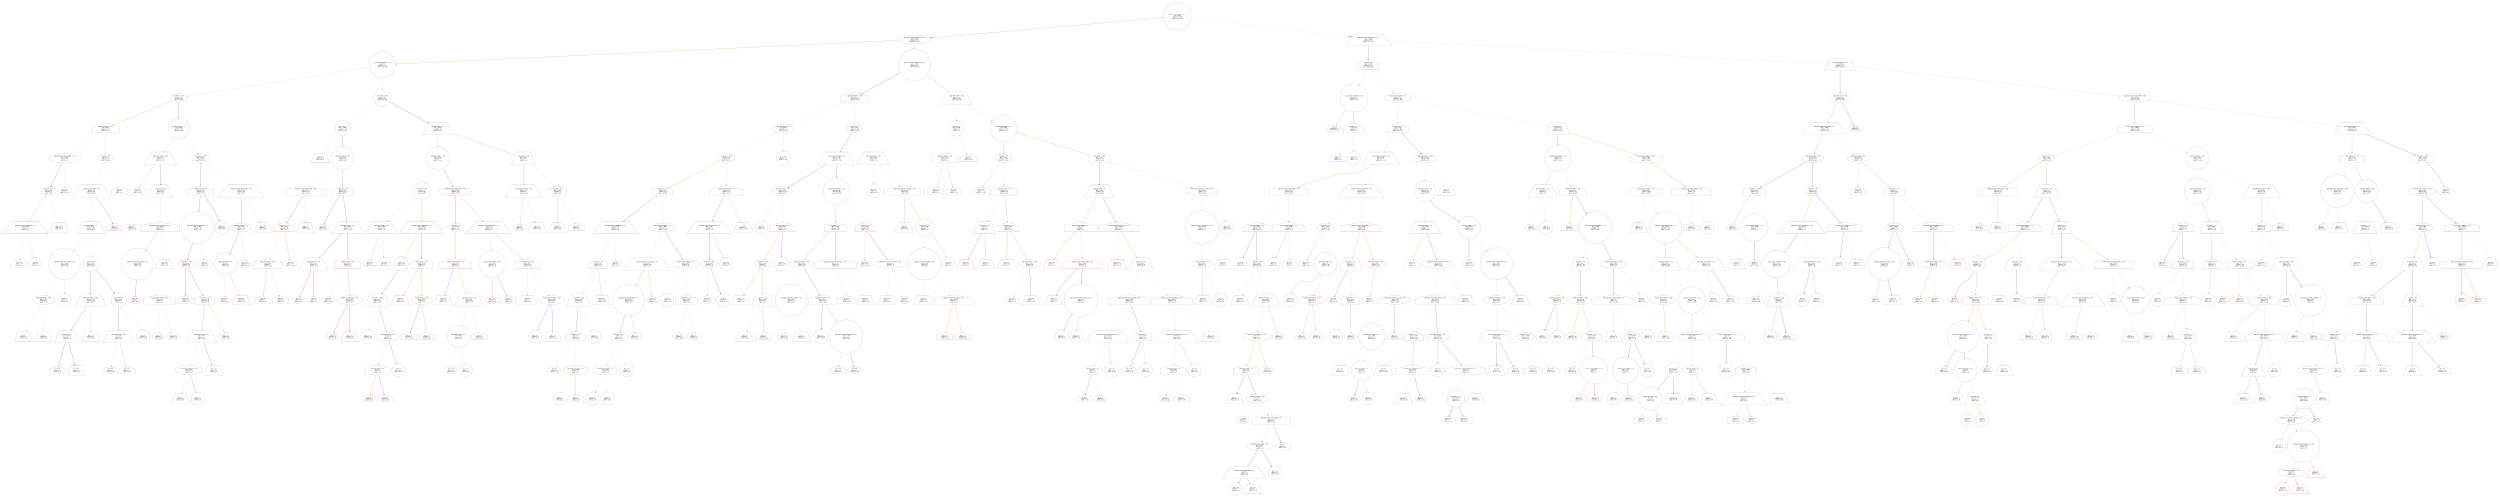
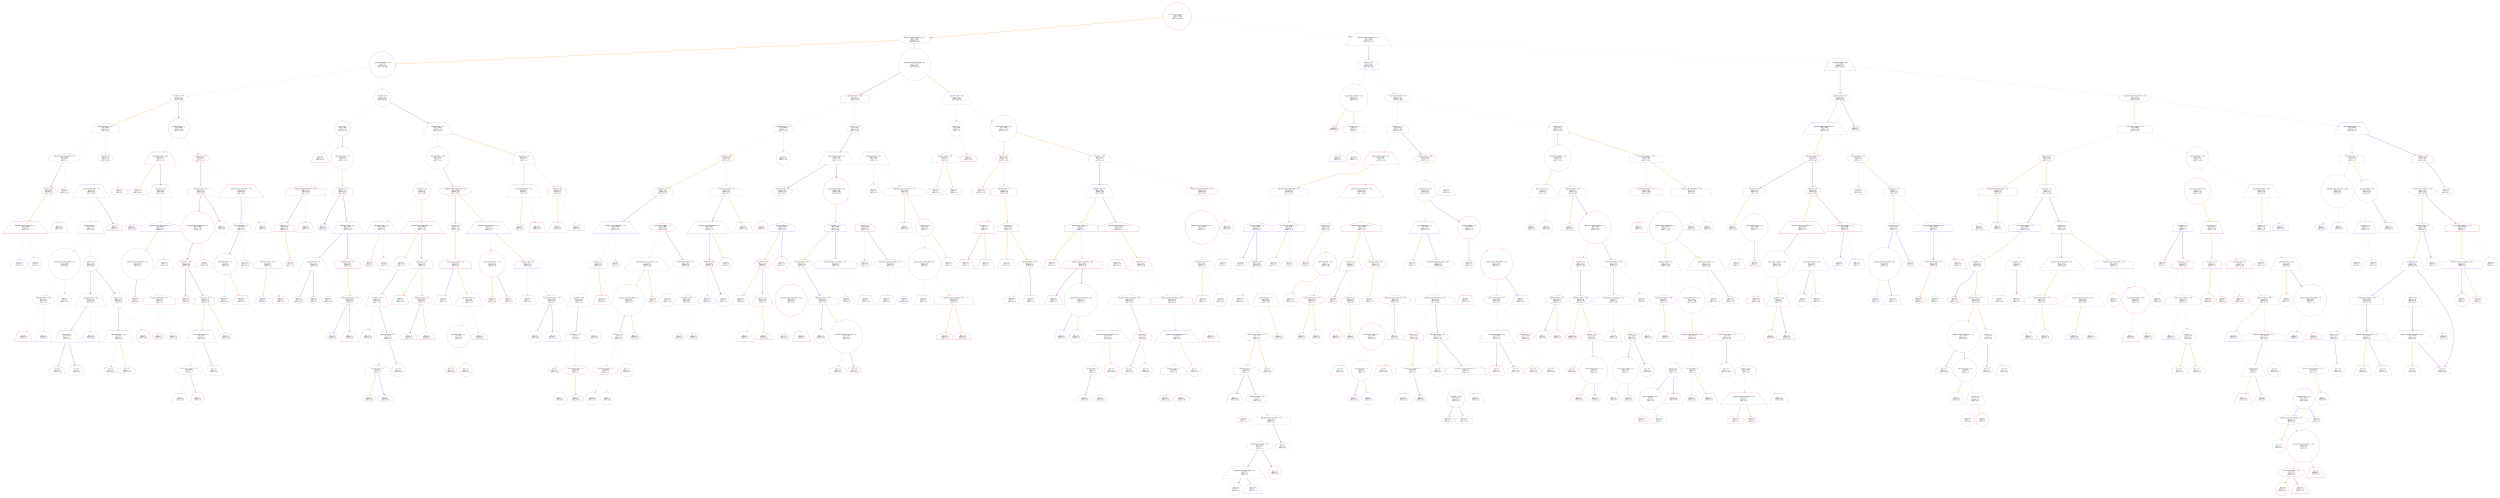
edge "my_health <= 19.0 gini = 0.245 samples = 7 value = [6, 1]" -> "my_hand <= 5.5 gini = 0.444 samples = 3 value = [2, 1]": color darkorange -> purple
edge "me_playing <= 0.5 gini = 0.403 samples = 50 value = [36, 14]" -> "my_hand <= 8.0 gini = 0.172 samples = 21 value = [19, 2]": now "me_playing <= 0.5 gini = 0.403 samples = 50 value = [36, 14]" -> "gini = 0.0 samples = 19 value = [19, 0]"
